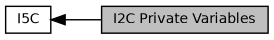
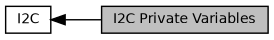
node "I5C": label "I5C" -> "I2C"
